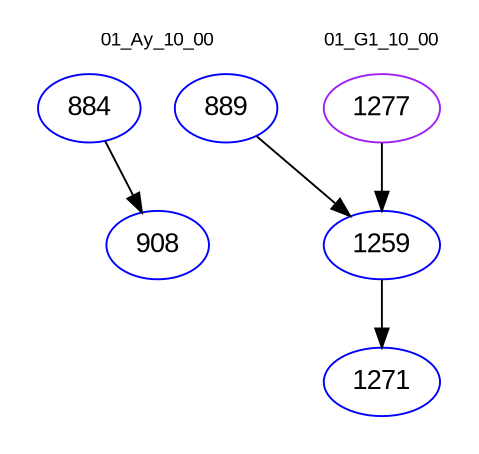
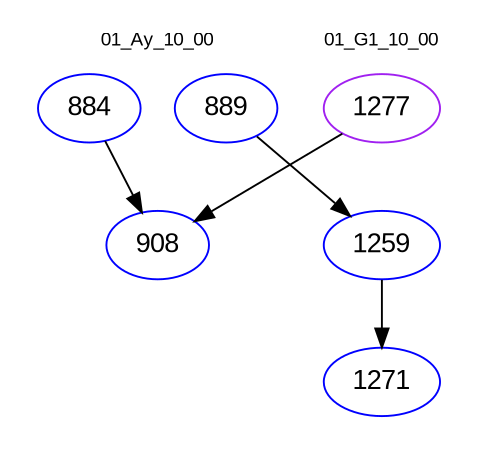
edge "1277" -> "1259": now "1277" -> "908"
